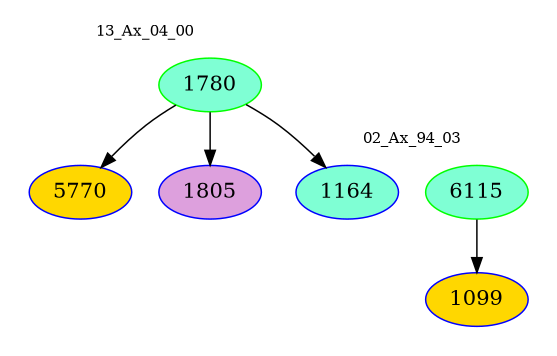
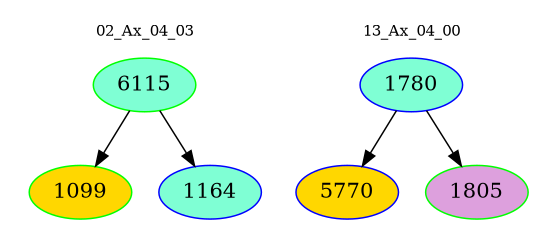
node "1780": color green -> blue
edge "1780" -> "1164": now "6115" -> "1164"
cluster "02_Ax_94_03": label "02_Ax_94_03" -> "02_Ax_04_03"
node "1805": color blue -> green
node "1099": color blue -> green
